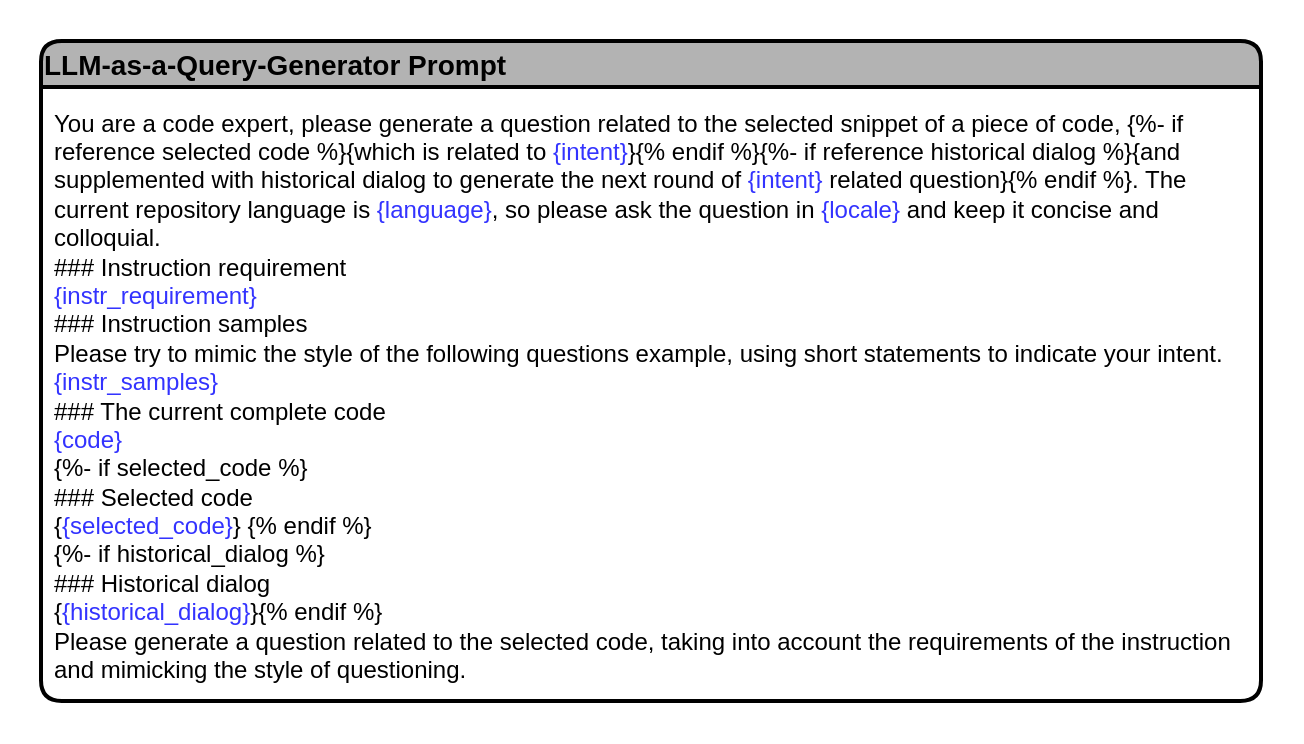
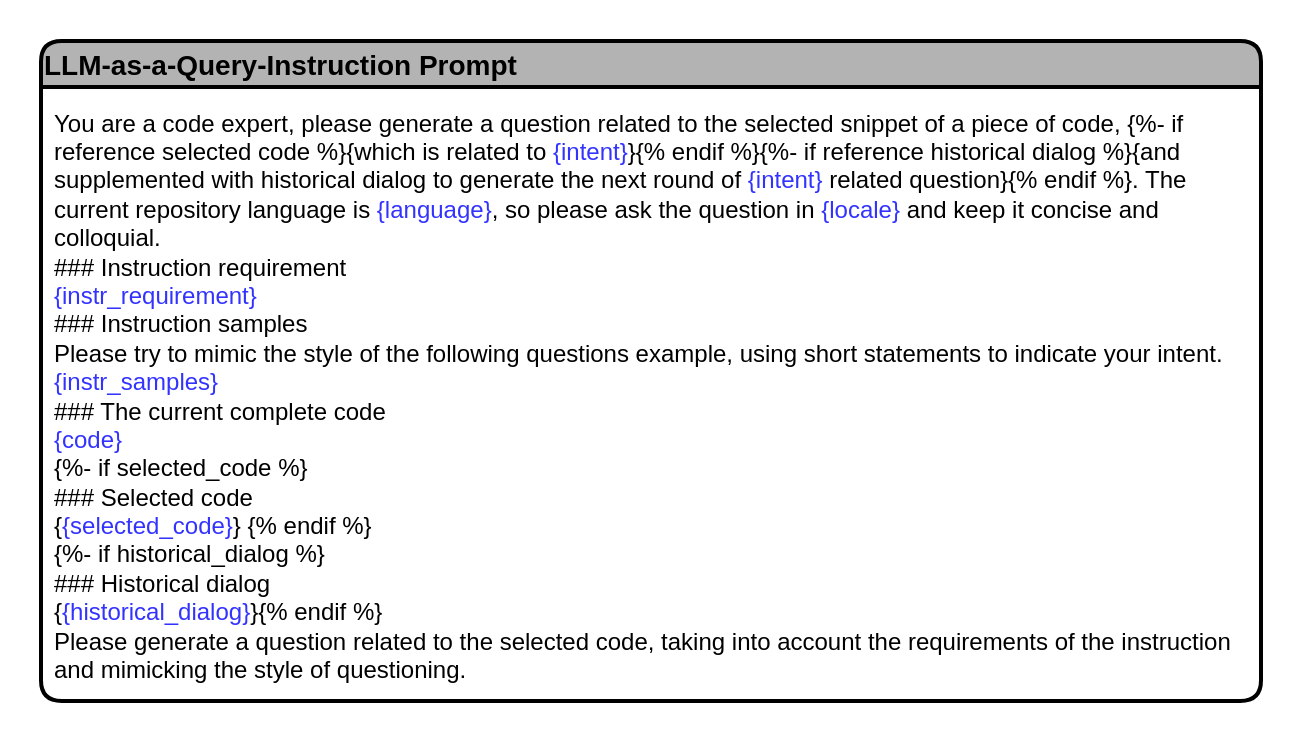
node "LLM-as-a-Query-Generator Prompt": label "LLM-as-a-Query-Generator Prompt" -> "LLM-as-a-Query-Instruction Prompt"
